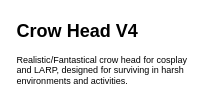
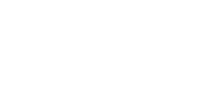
node "Crow Head V4Realistic/Fantastical crow head for cosplay and LARP, designed for surviving in harsh environments and activities.": removed
